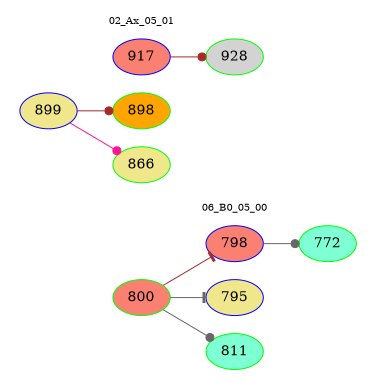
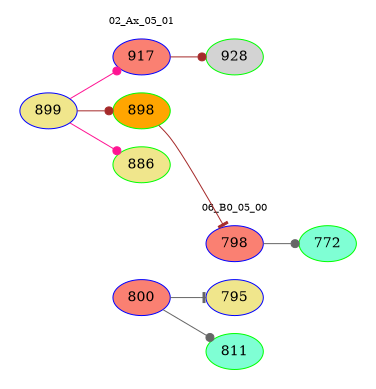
edge "899" -> "917": added
node "866": label "866" -> "886"
edge "800" -> "798": now "898" -> "798"
node "800": color green -> blue
